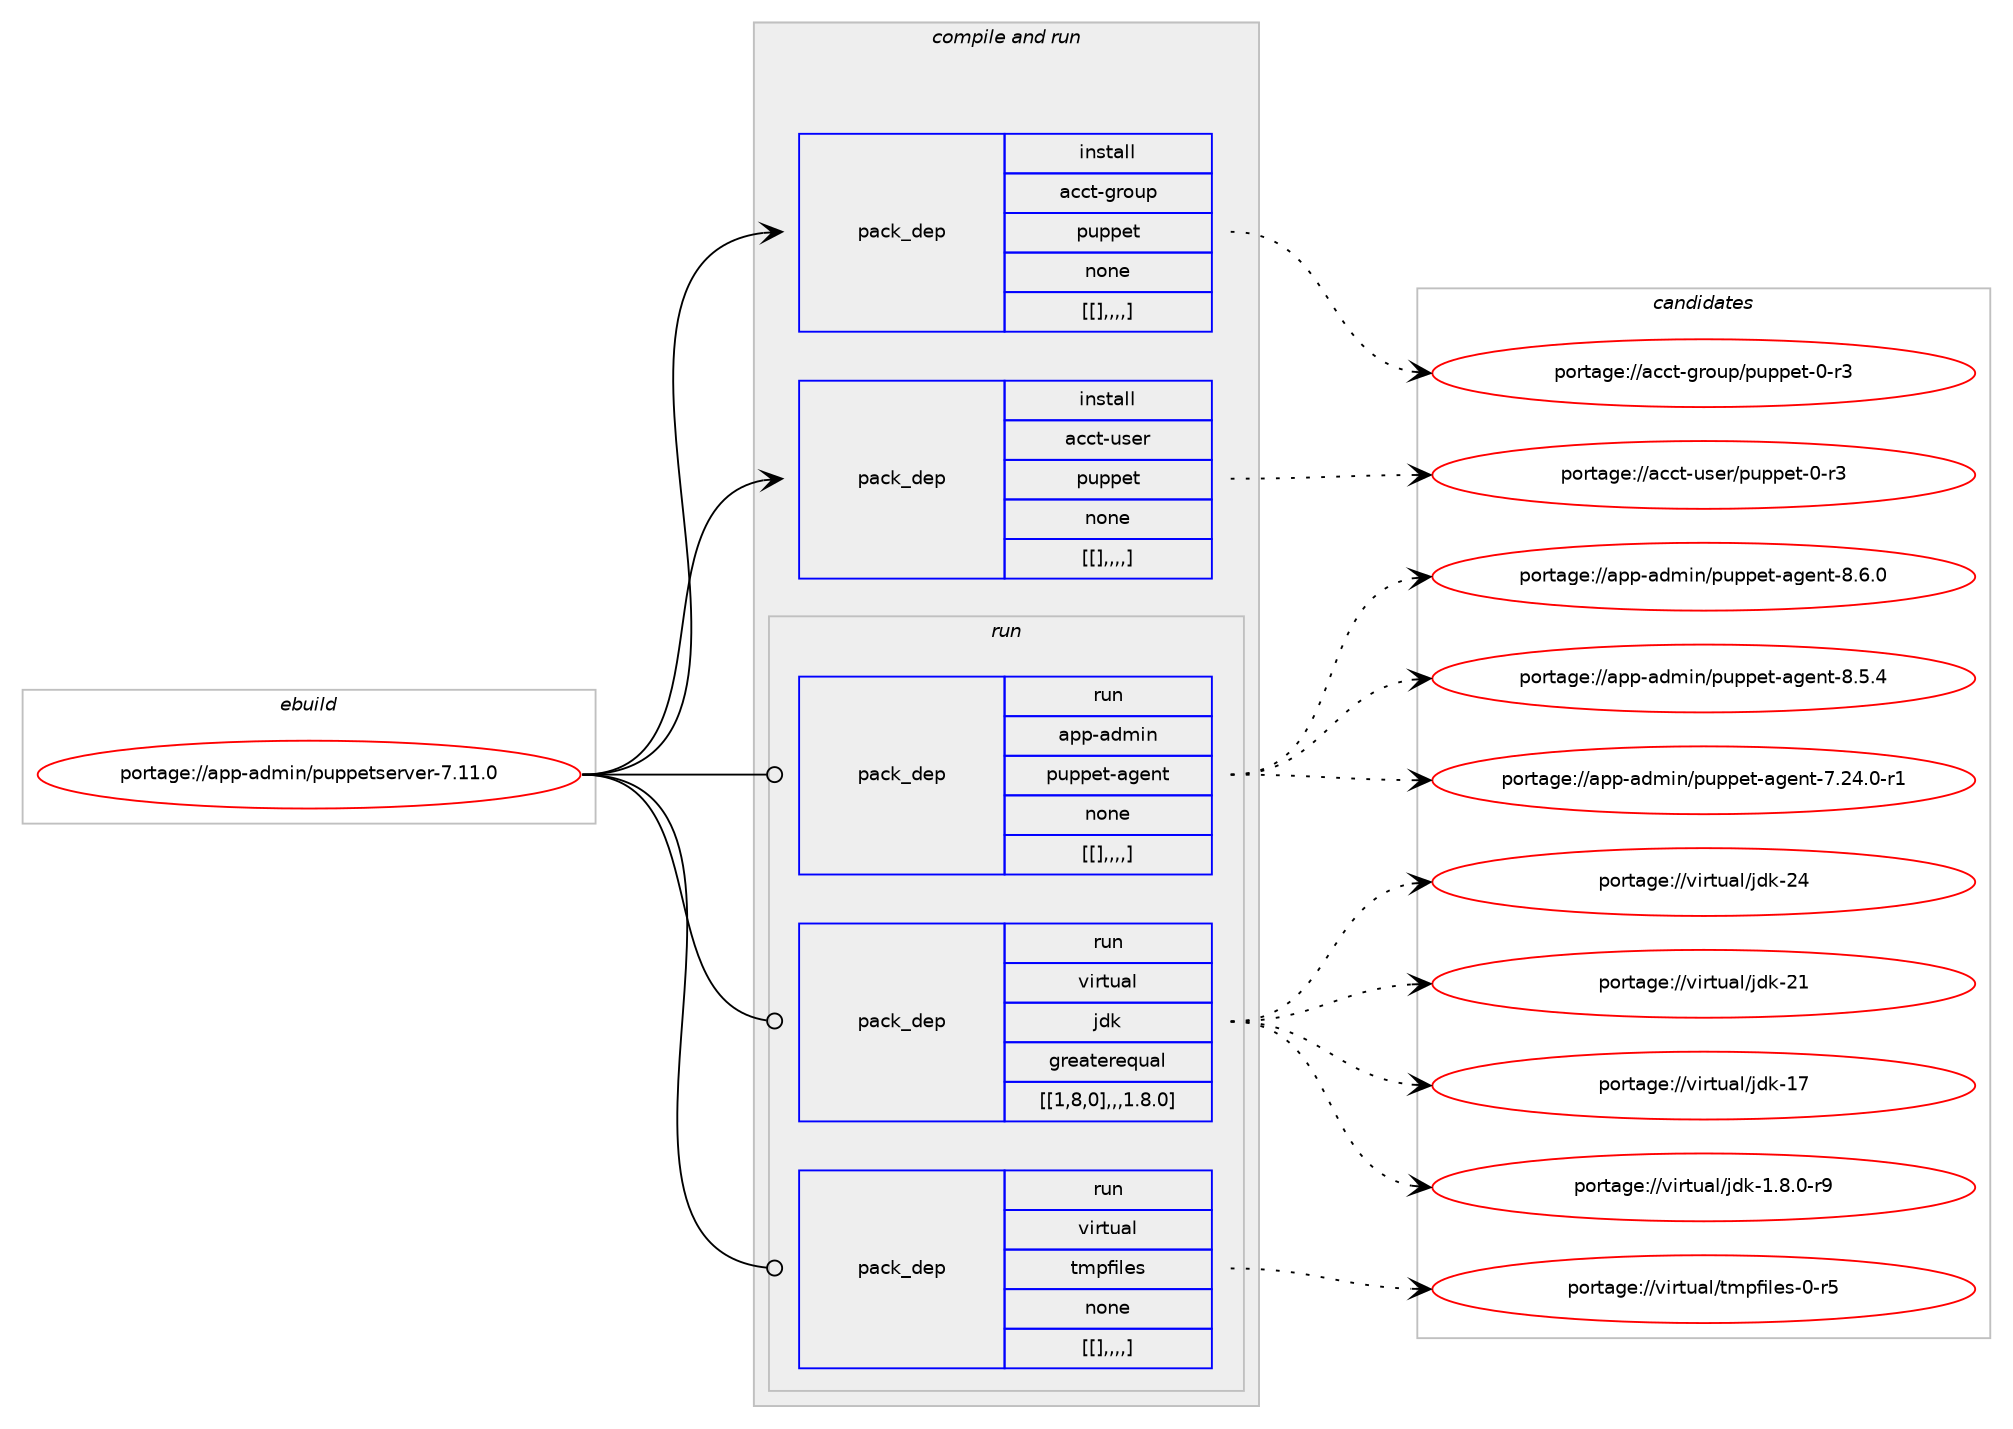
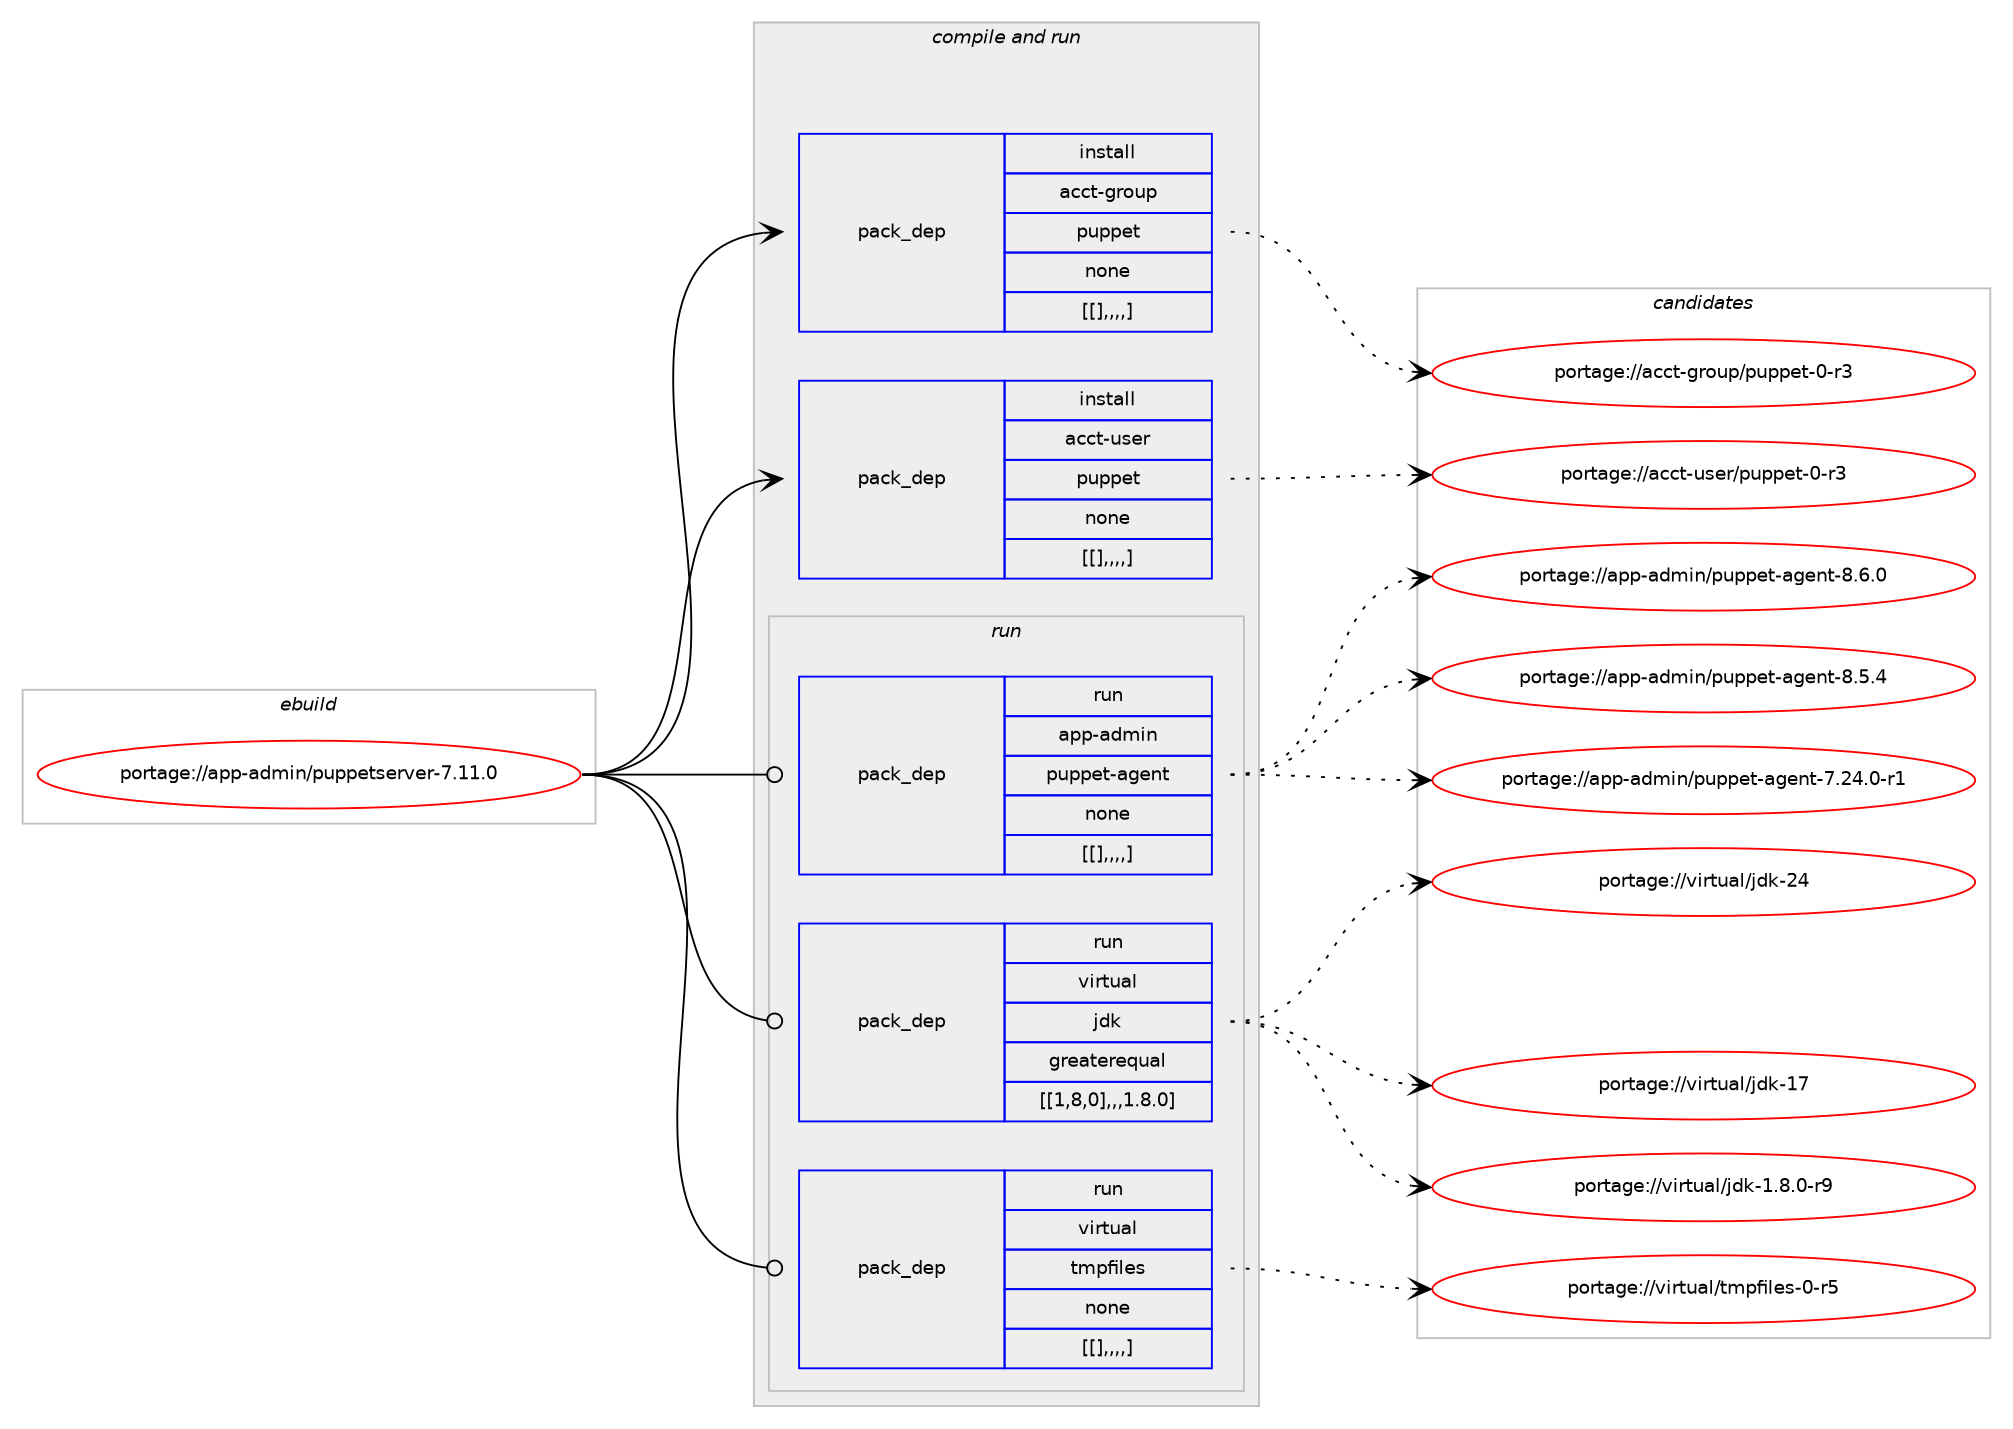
node "portage://virtual/jdk-21": removed
